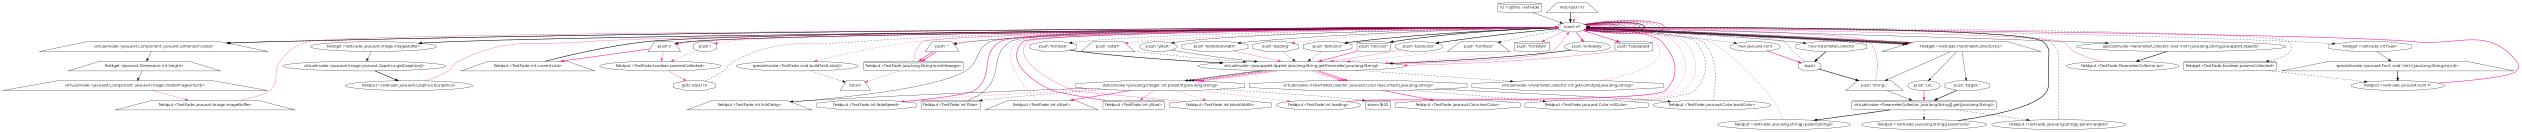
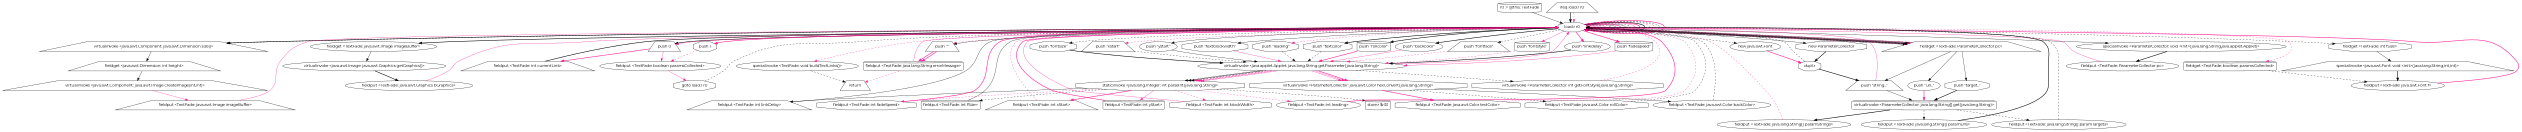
edge "load.r r0" -> "fieldget <TextFade: boolean paramsCollected>": color black -> deeppink
edge "load.r r0" -> "push 1": style dashed -> bold
edge "store.r $r33" -> "load.r r0": removed
